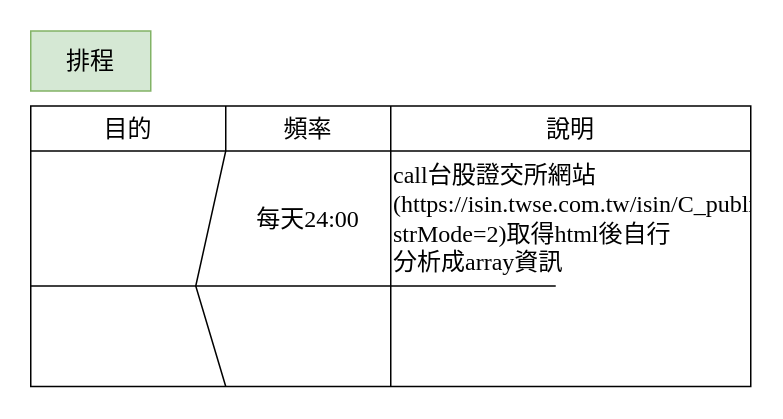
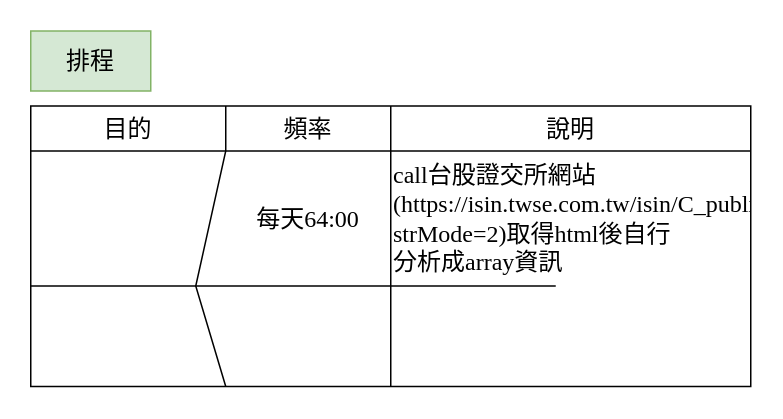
node "每天24:00": label "每天24:00" -> "每天64:00"
